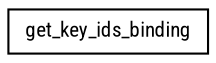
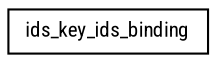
node "get_key_ids_binding": label "get_key_ids_binding" -> "ids_key_ids_binding"
